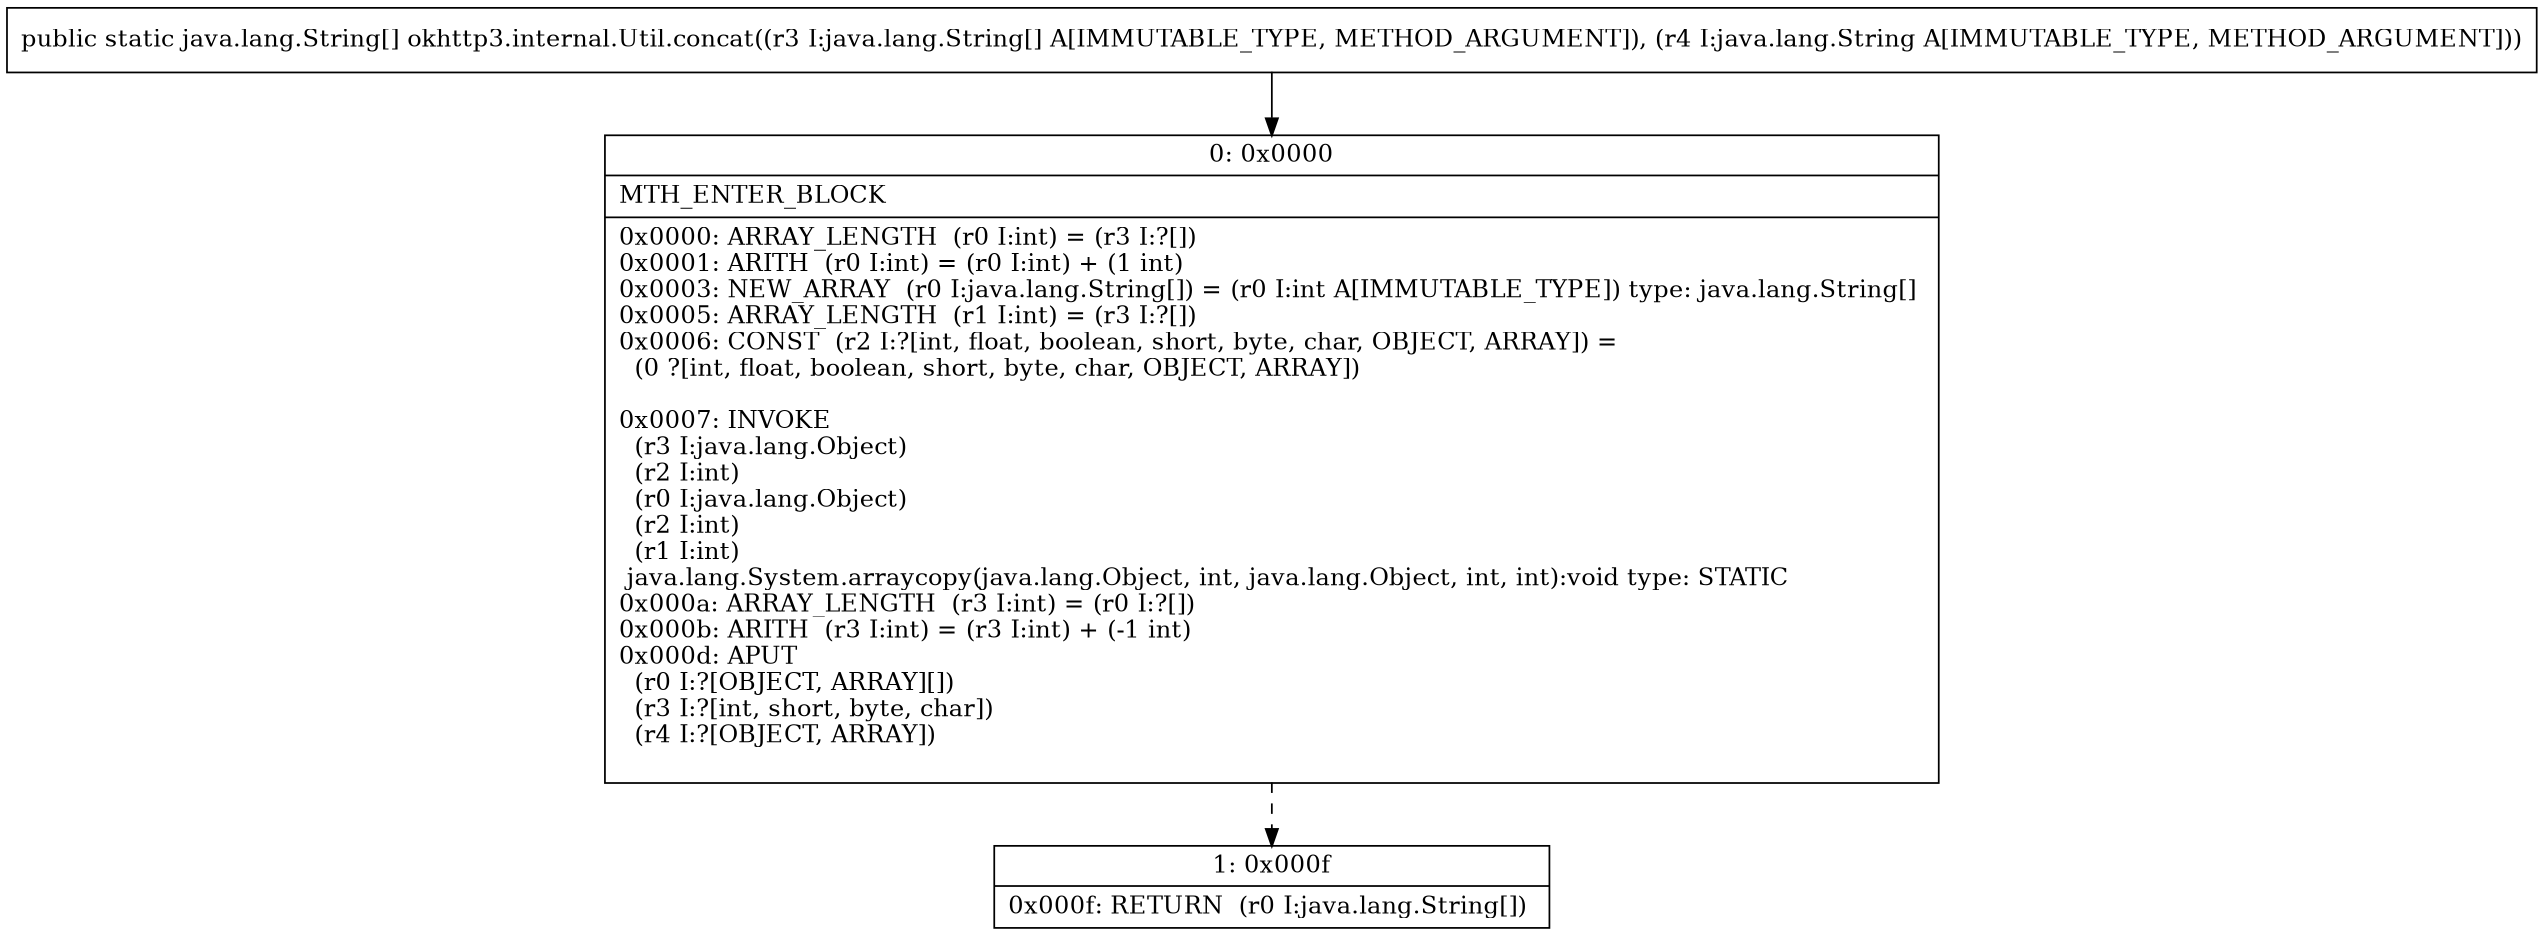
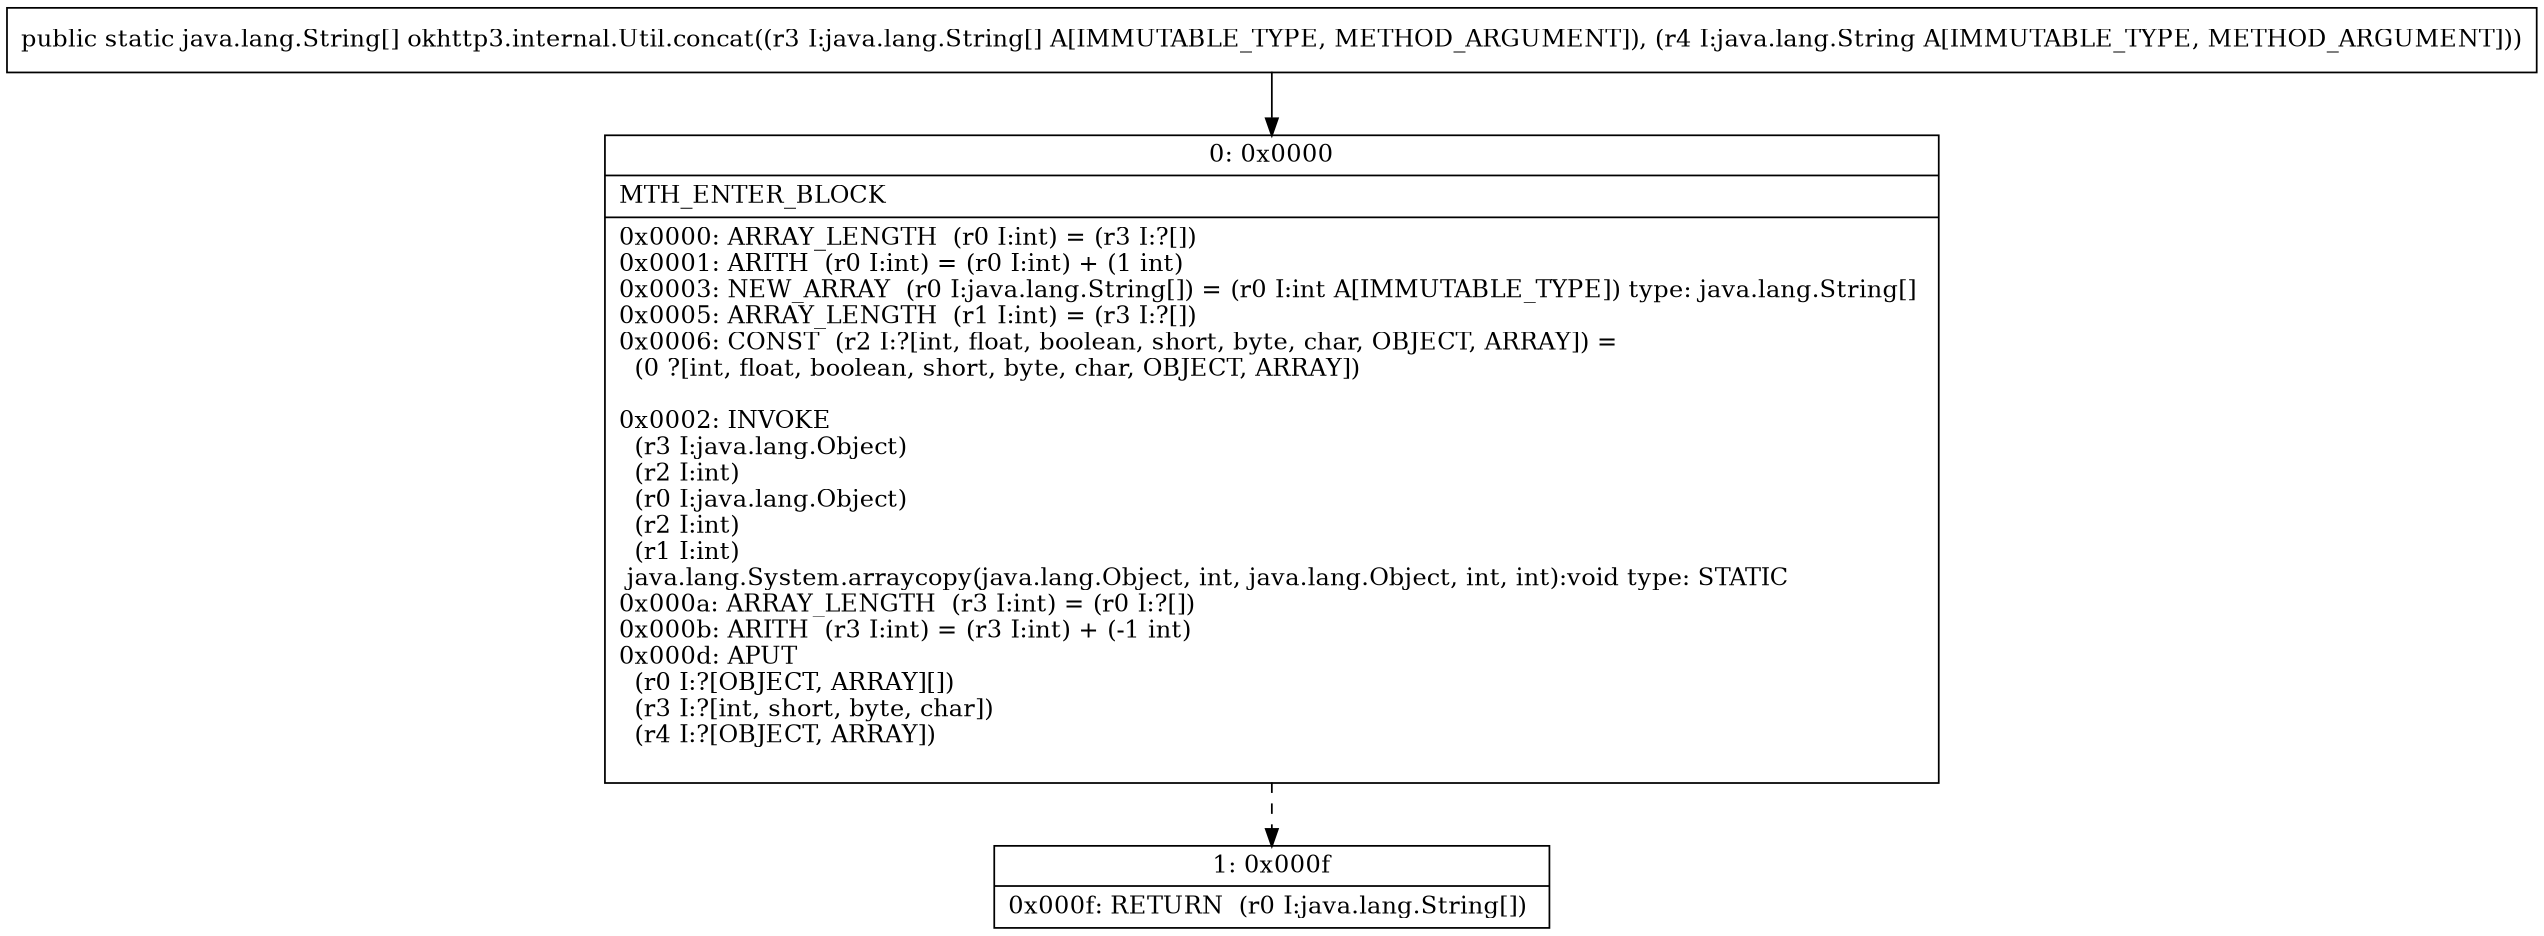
node "0: 0x0000": text "0x0007: INVOKE" -> "0x0002: INVOKE"
